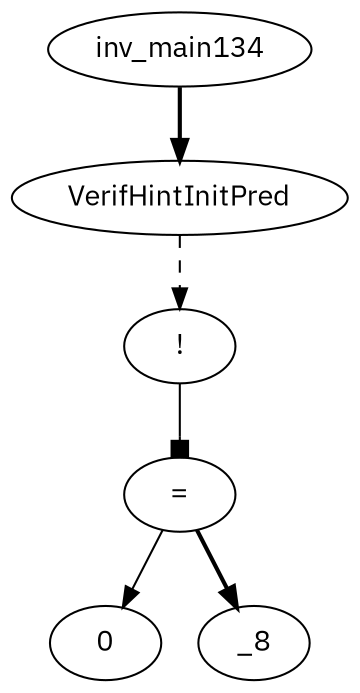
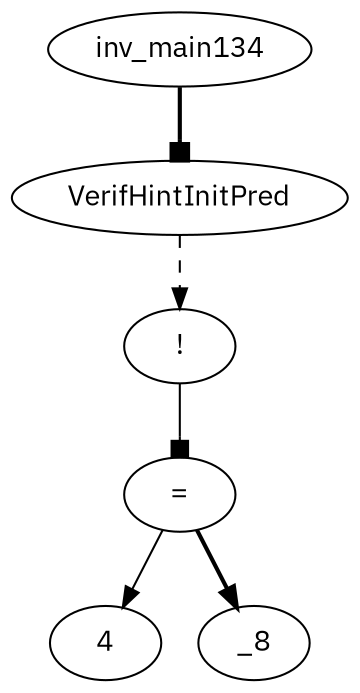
edge "inv_main134" -> "VerifHintInitPred": arrowhead normal -> box
node "0": label "0" -> "4"
